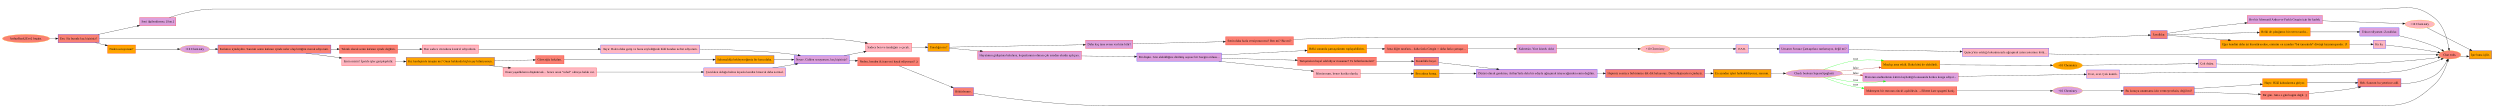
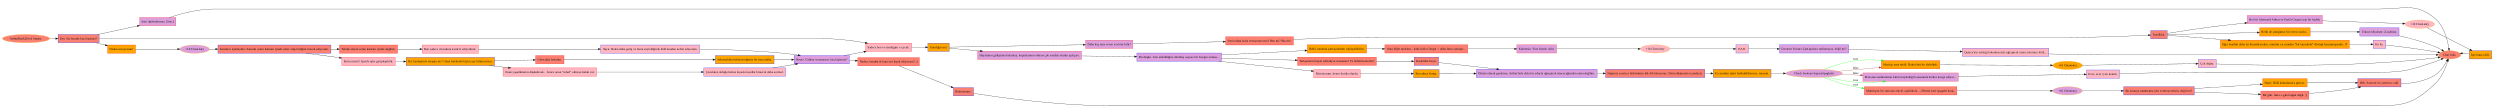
edge "Chat ends." -> "İşte buna içilir.": reversed
